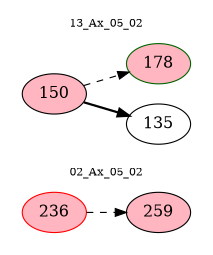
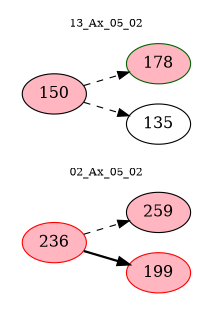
edge "150" -> "135": style bold -> dashed
node "199": added
